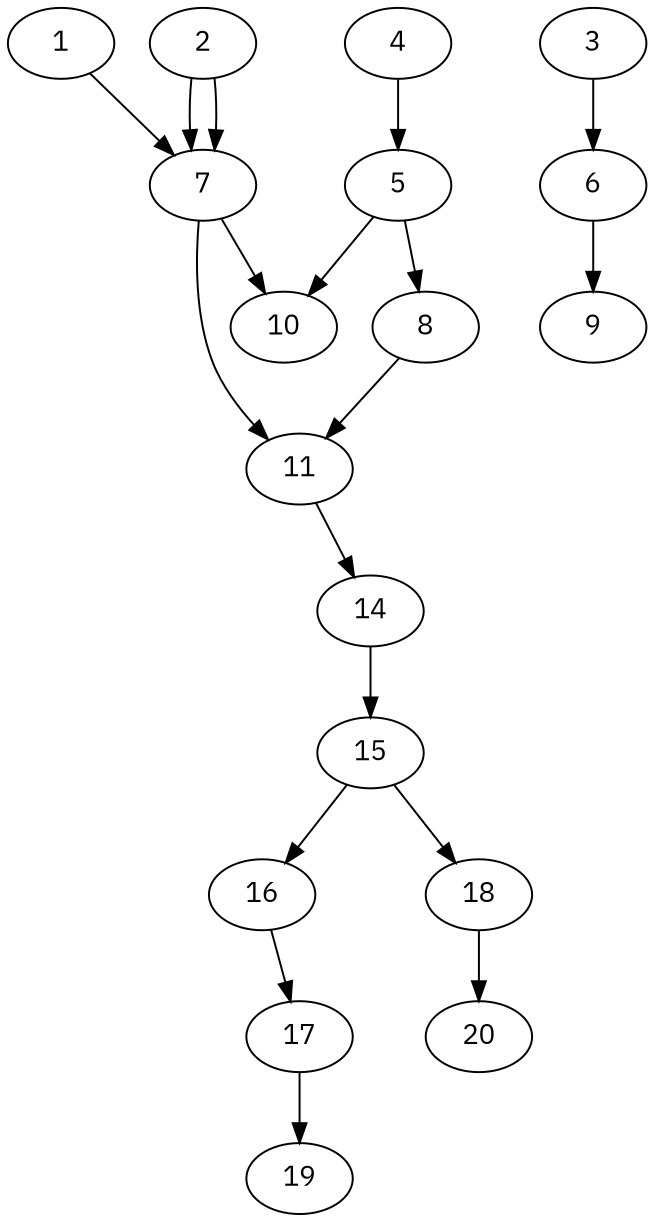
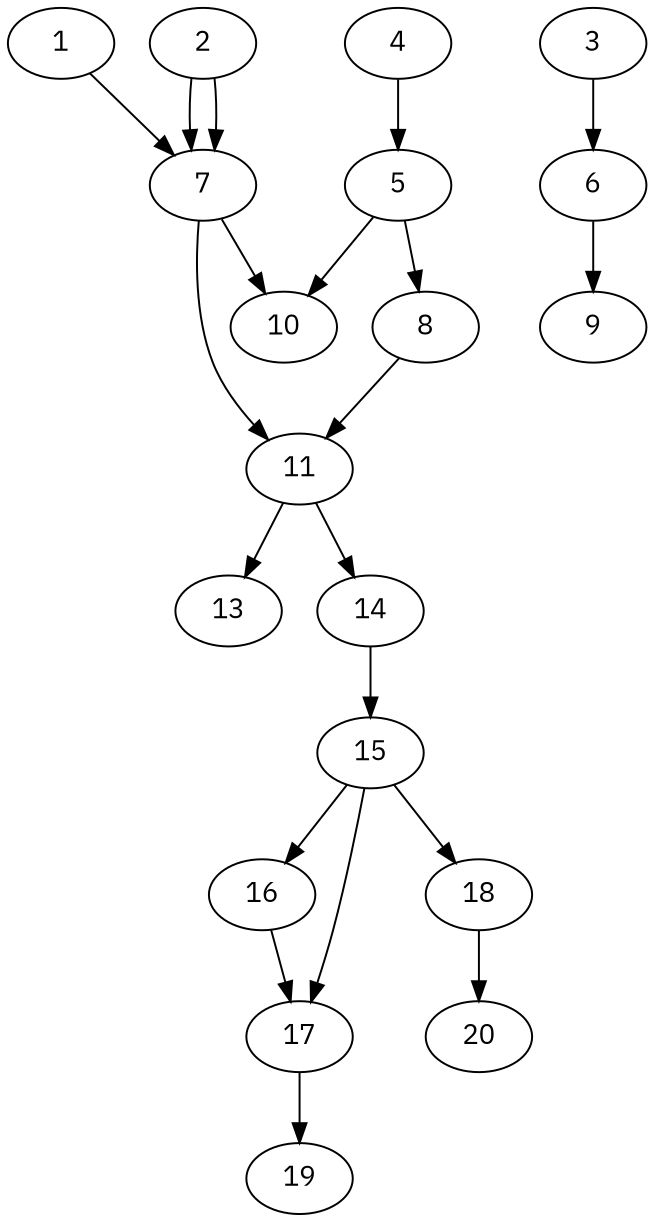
node "13": added
edge "15" -> "17": added
